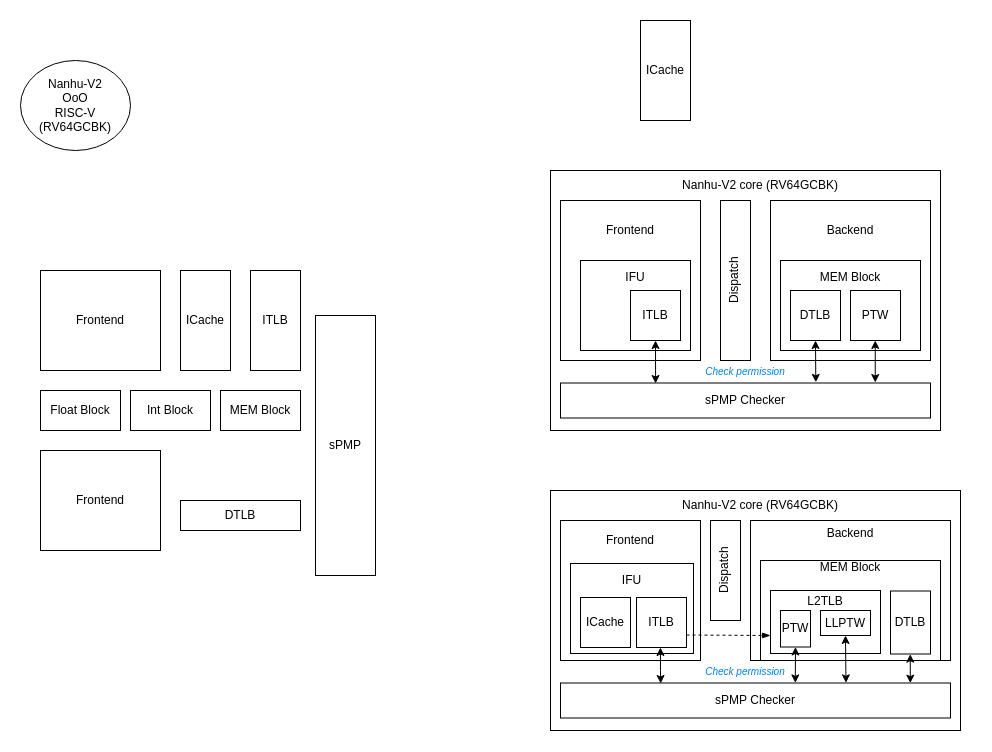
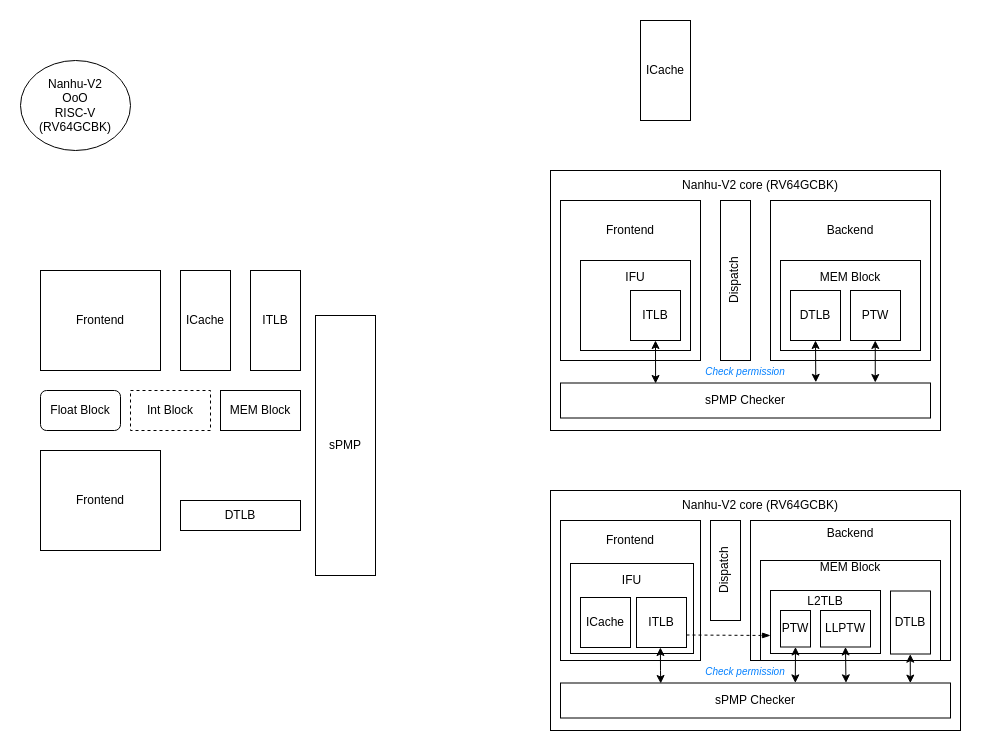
node "Float Block": shape rectangle -> rounded rectangle
node "Int Block": style solid -> dashed
node "LLPTW": size 50x25 -> 50x37
